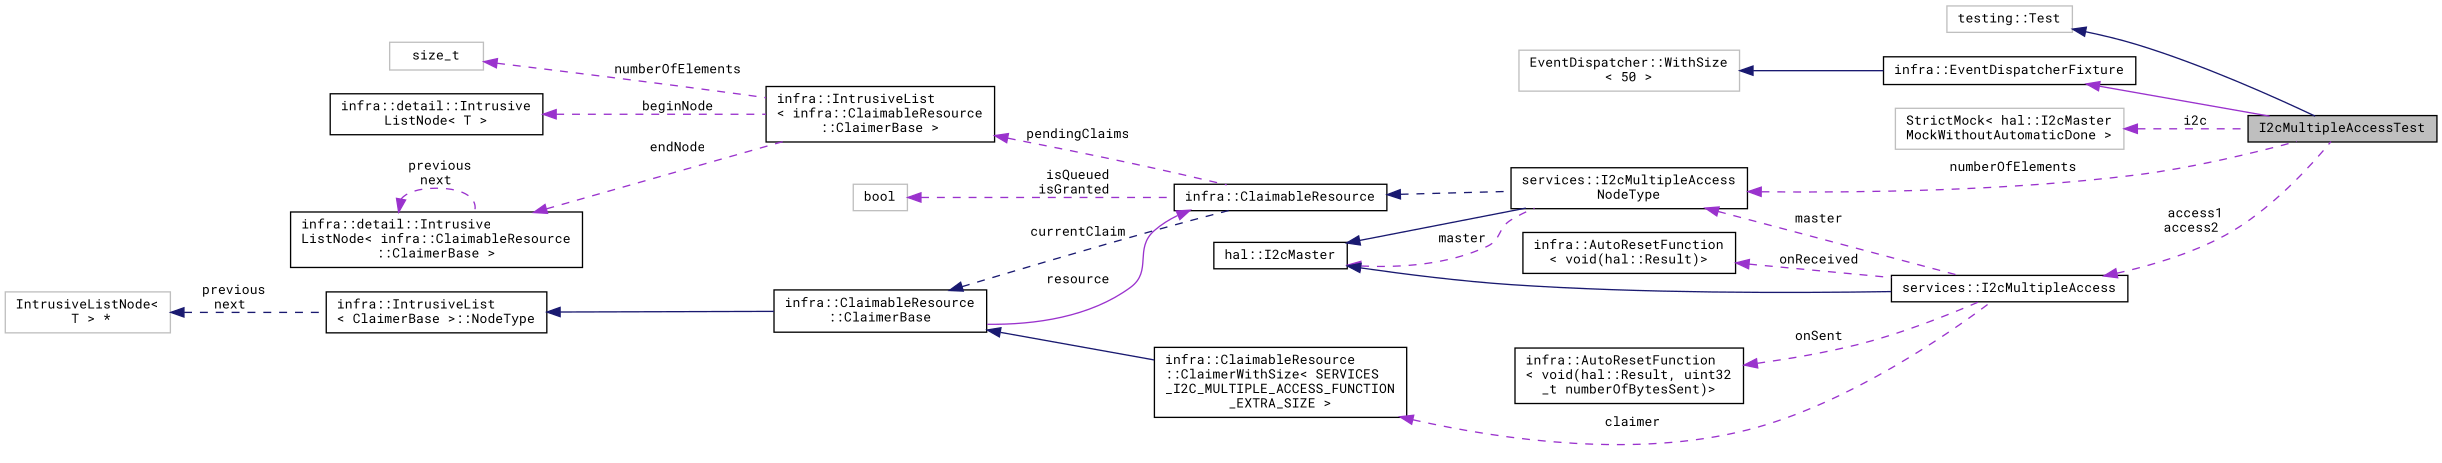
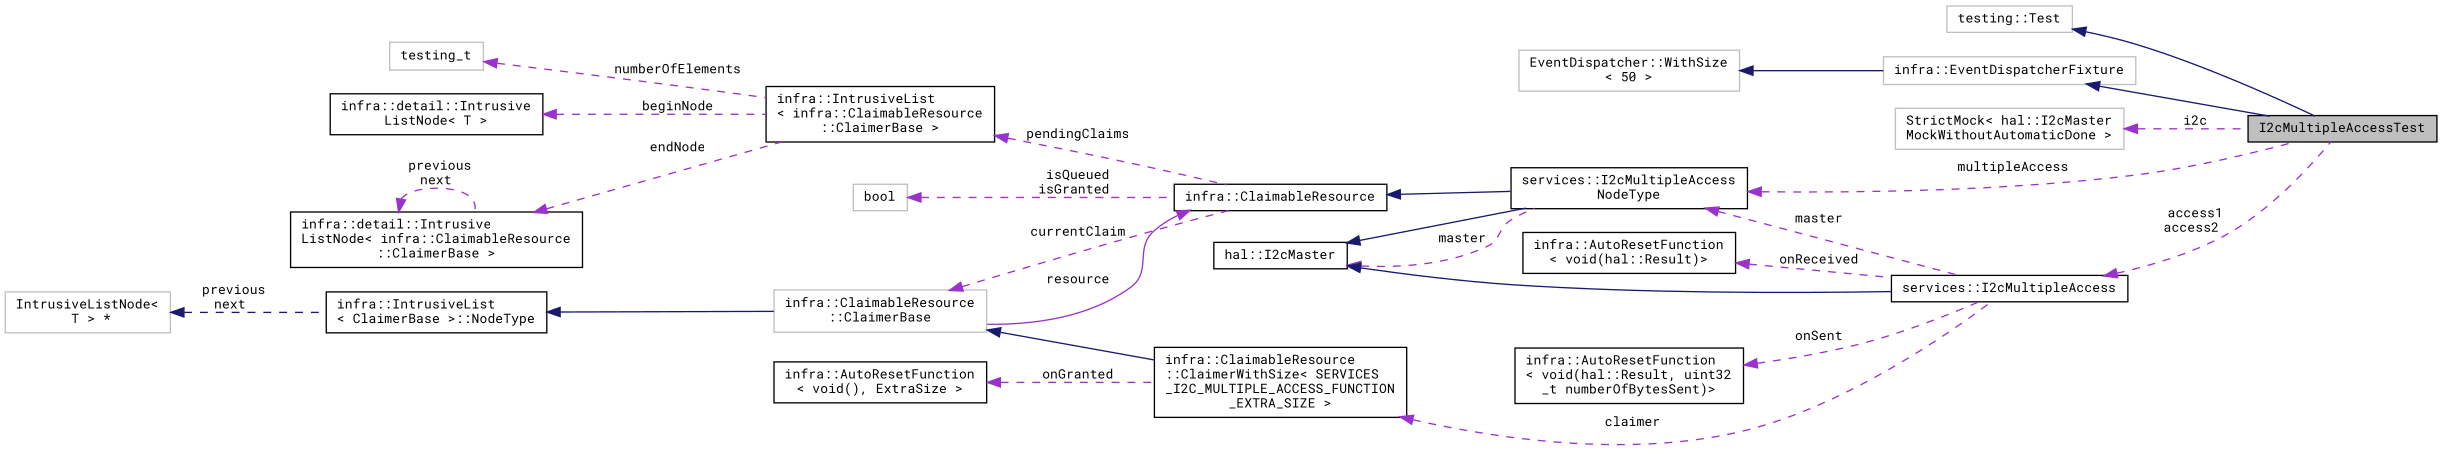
node "size_t": label "size_t" -> "testing_t"
node "infra::EventDispatcherFixture": color black -> grey75
edge "I2cMultipleAccessTest" -> "infra::EventDispatcherFixture": color darkorchid3 -> midnightblue
edge "I2cMultipleAccessTest" -> "services::I2cMultipleAccess NodeType": label " numberOfElements" -> " multipleAccess"
edge "services::I2cMultipleAccess NodeType" -> "infra::ClaimableResource": style dashed -> solid
edge "infra::ClaimableResource" -> "infra::ClaimableResource ::ClaimerBase": color midnightblue -> darkorchid3
node "infra::ClaimableResource ::ClaimerBase": color black -> grey75
node "infra::AutoResetFunction < void(), ExtraSize >": added
